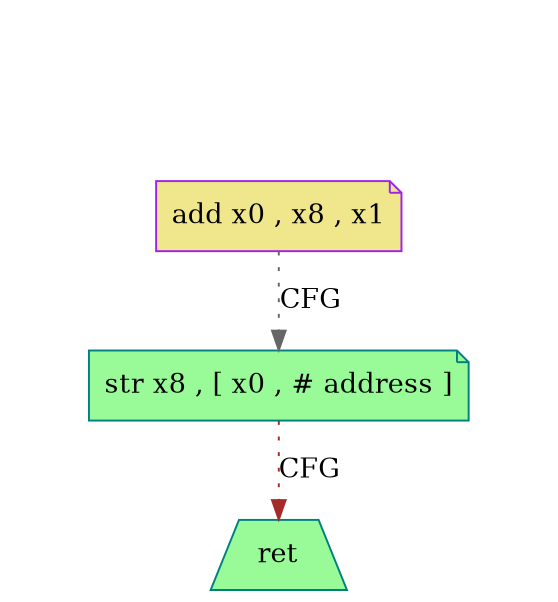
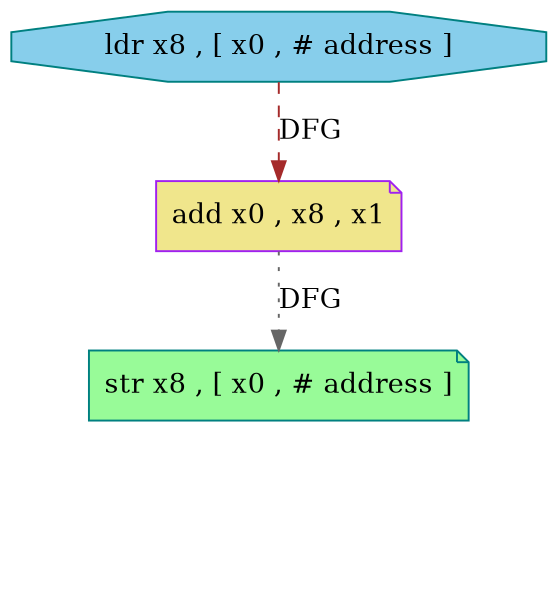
node "ldr x8 , [ x0 , # address ]": added
edge "add x0 , x8 , x1" -> "str x8 , [ x0 , # address ]": label "CFG" -> "DFG"
node "ret": removed
